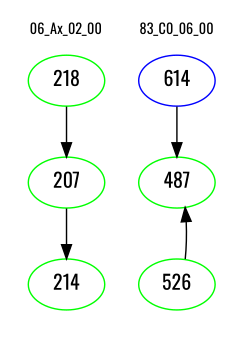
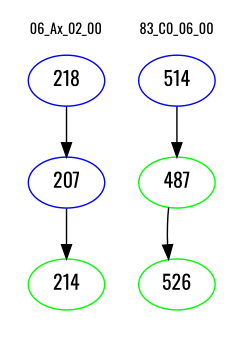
node "218": color green -> blue
node "614": label "614" -> "514"
node "207": color green -> blue
edge "526" -> "487": reversed
